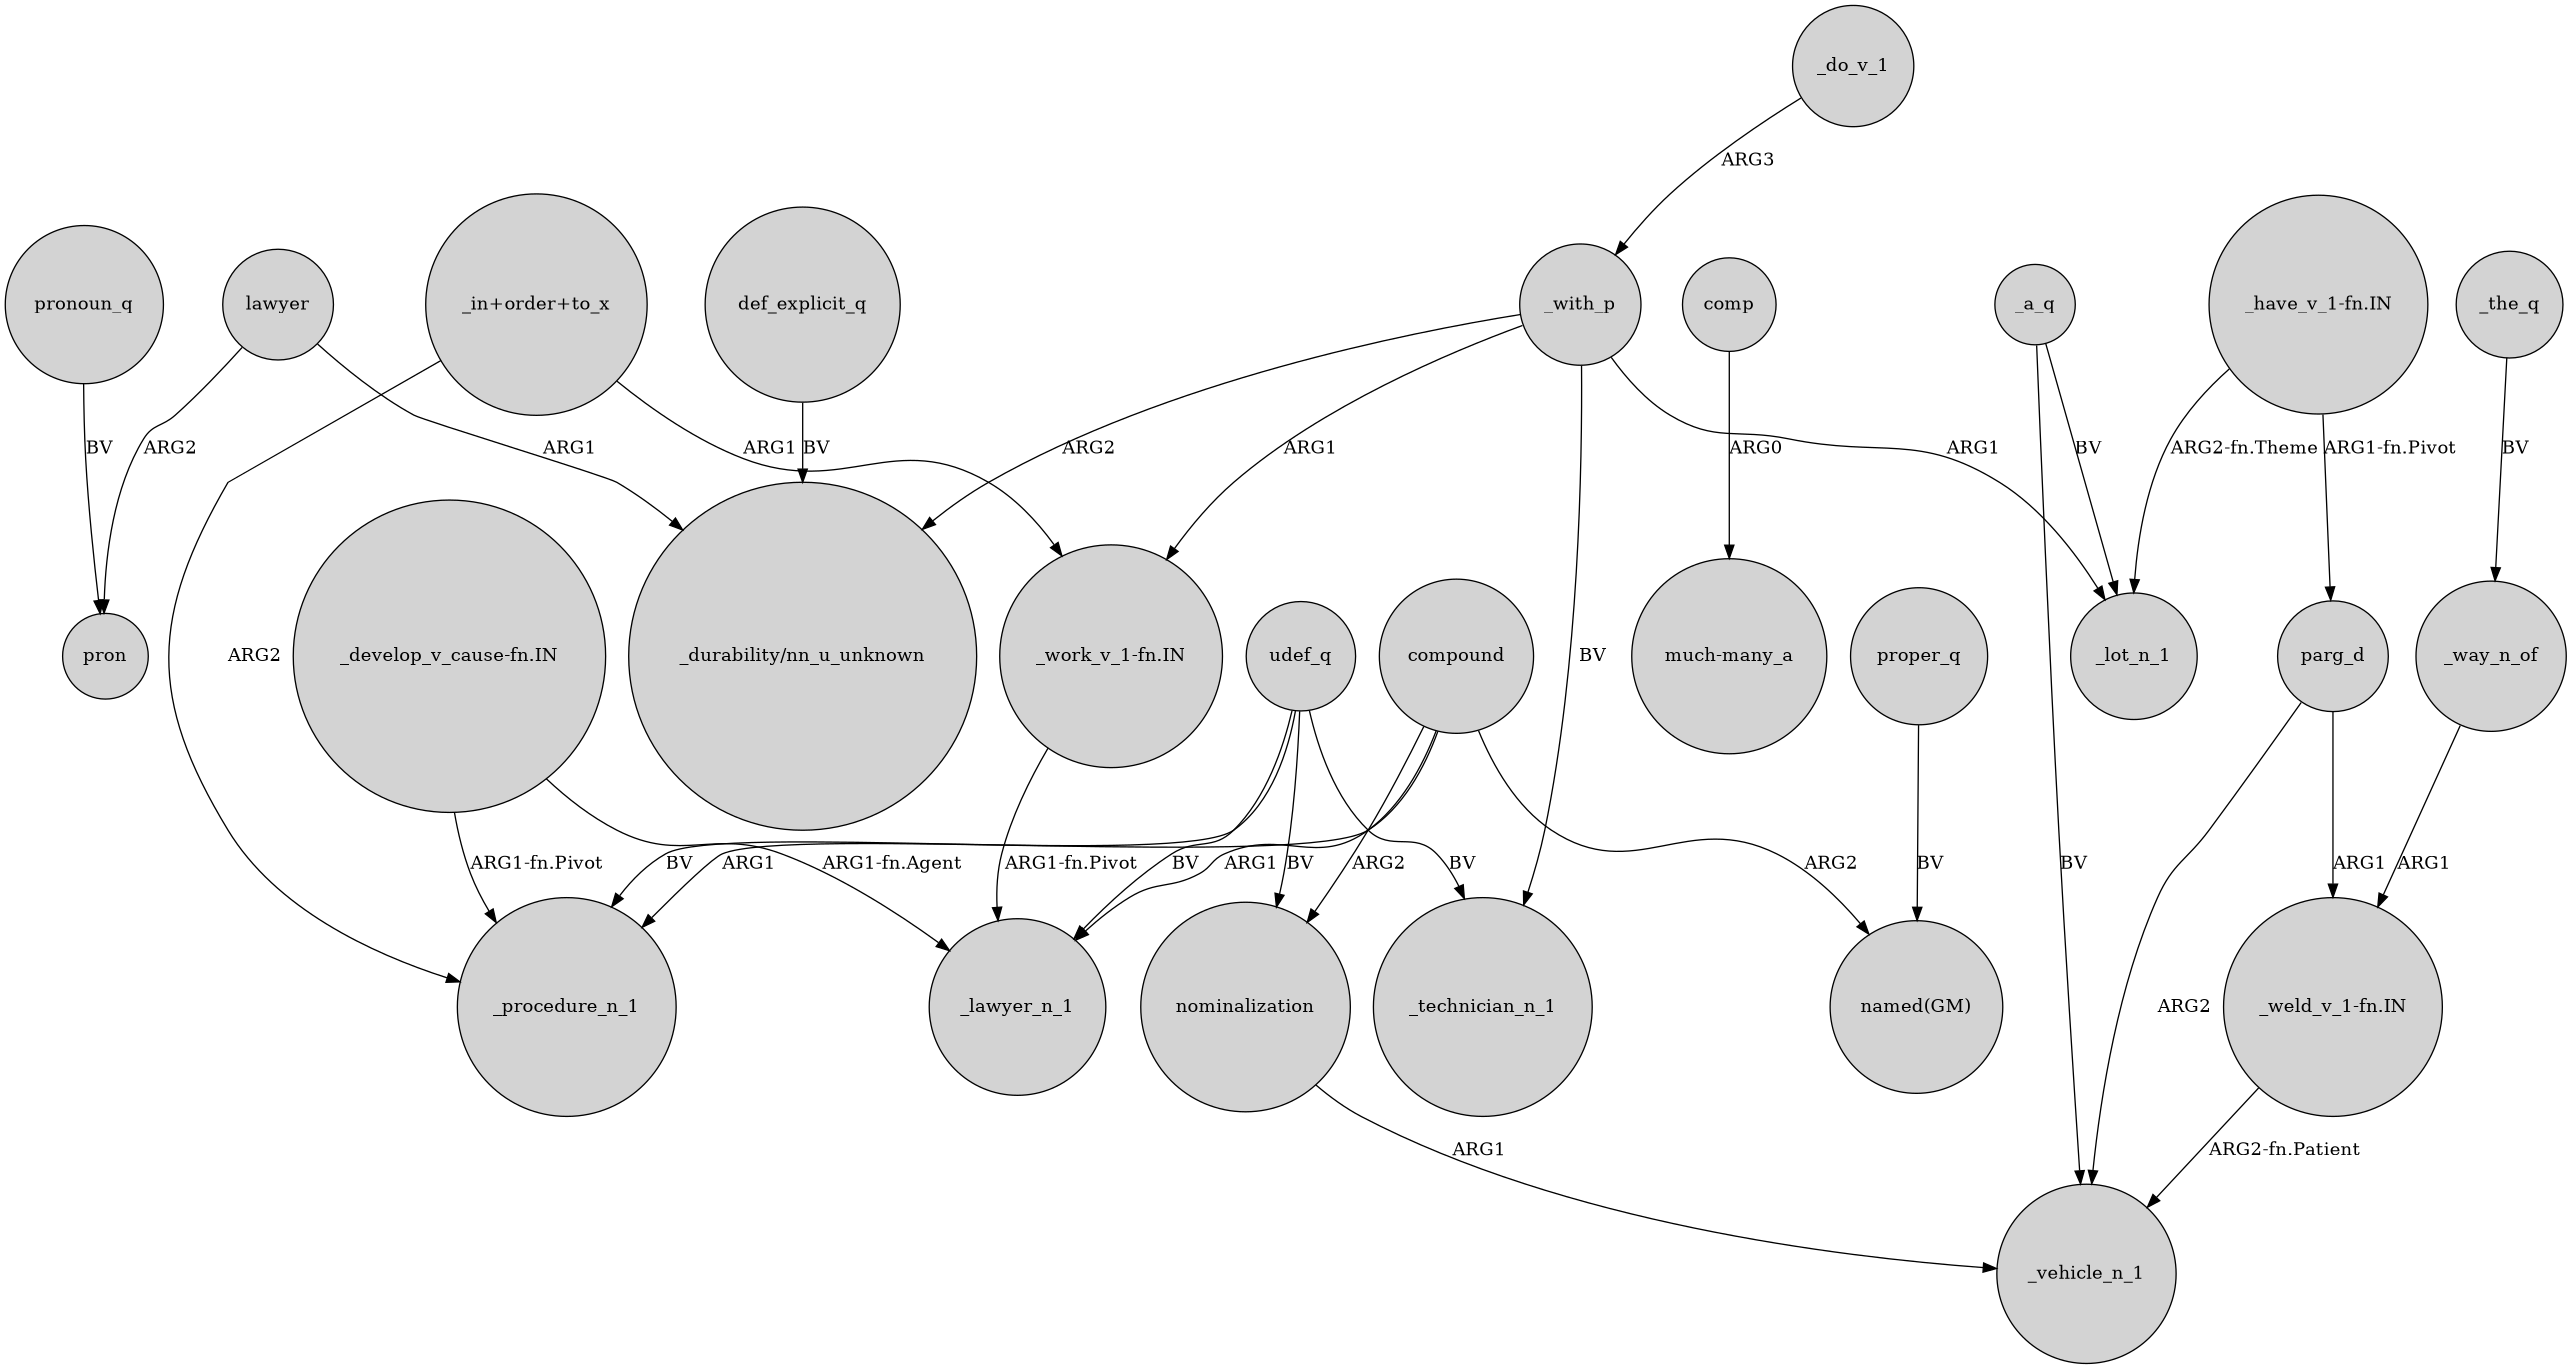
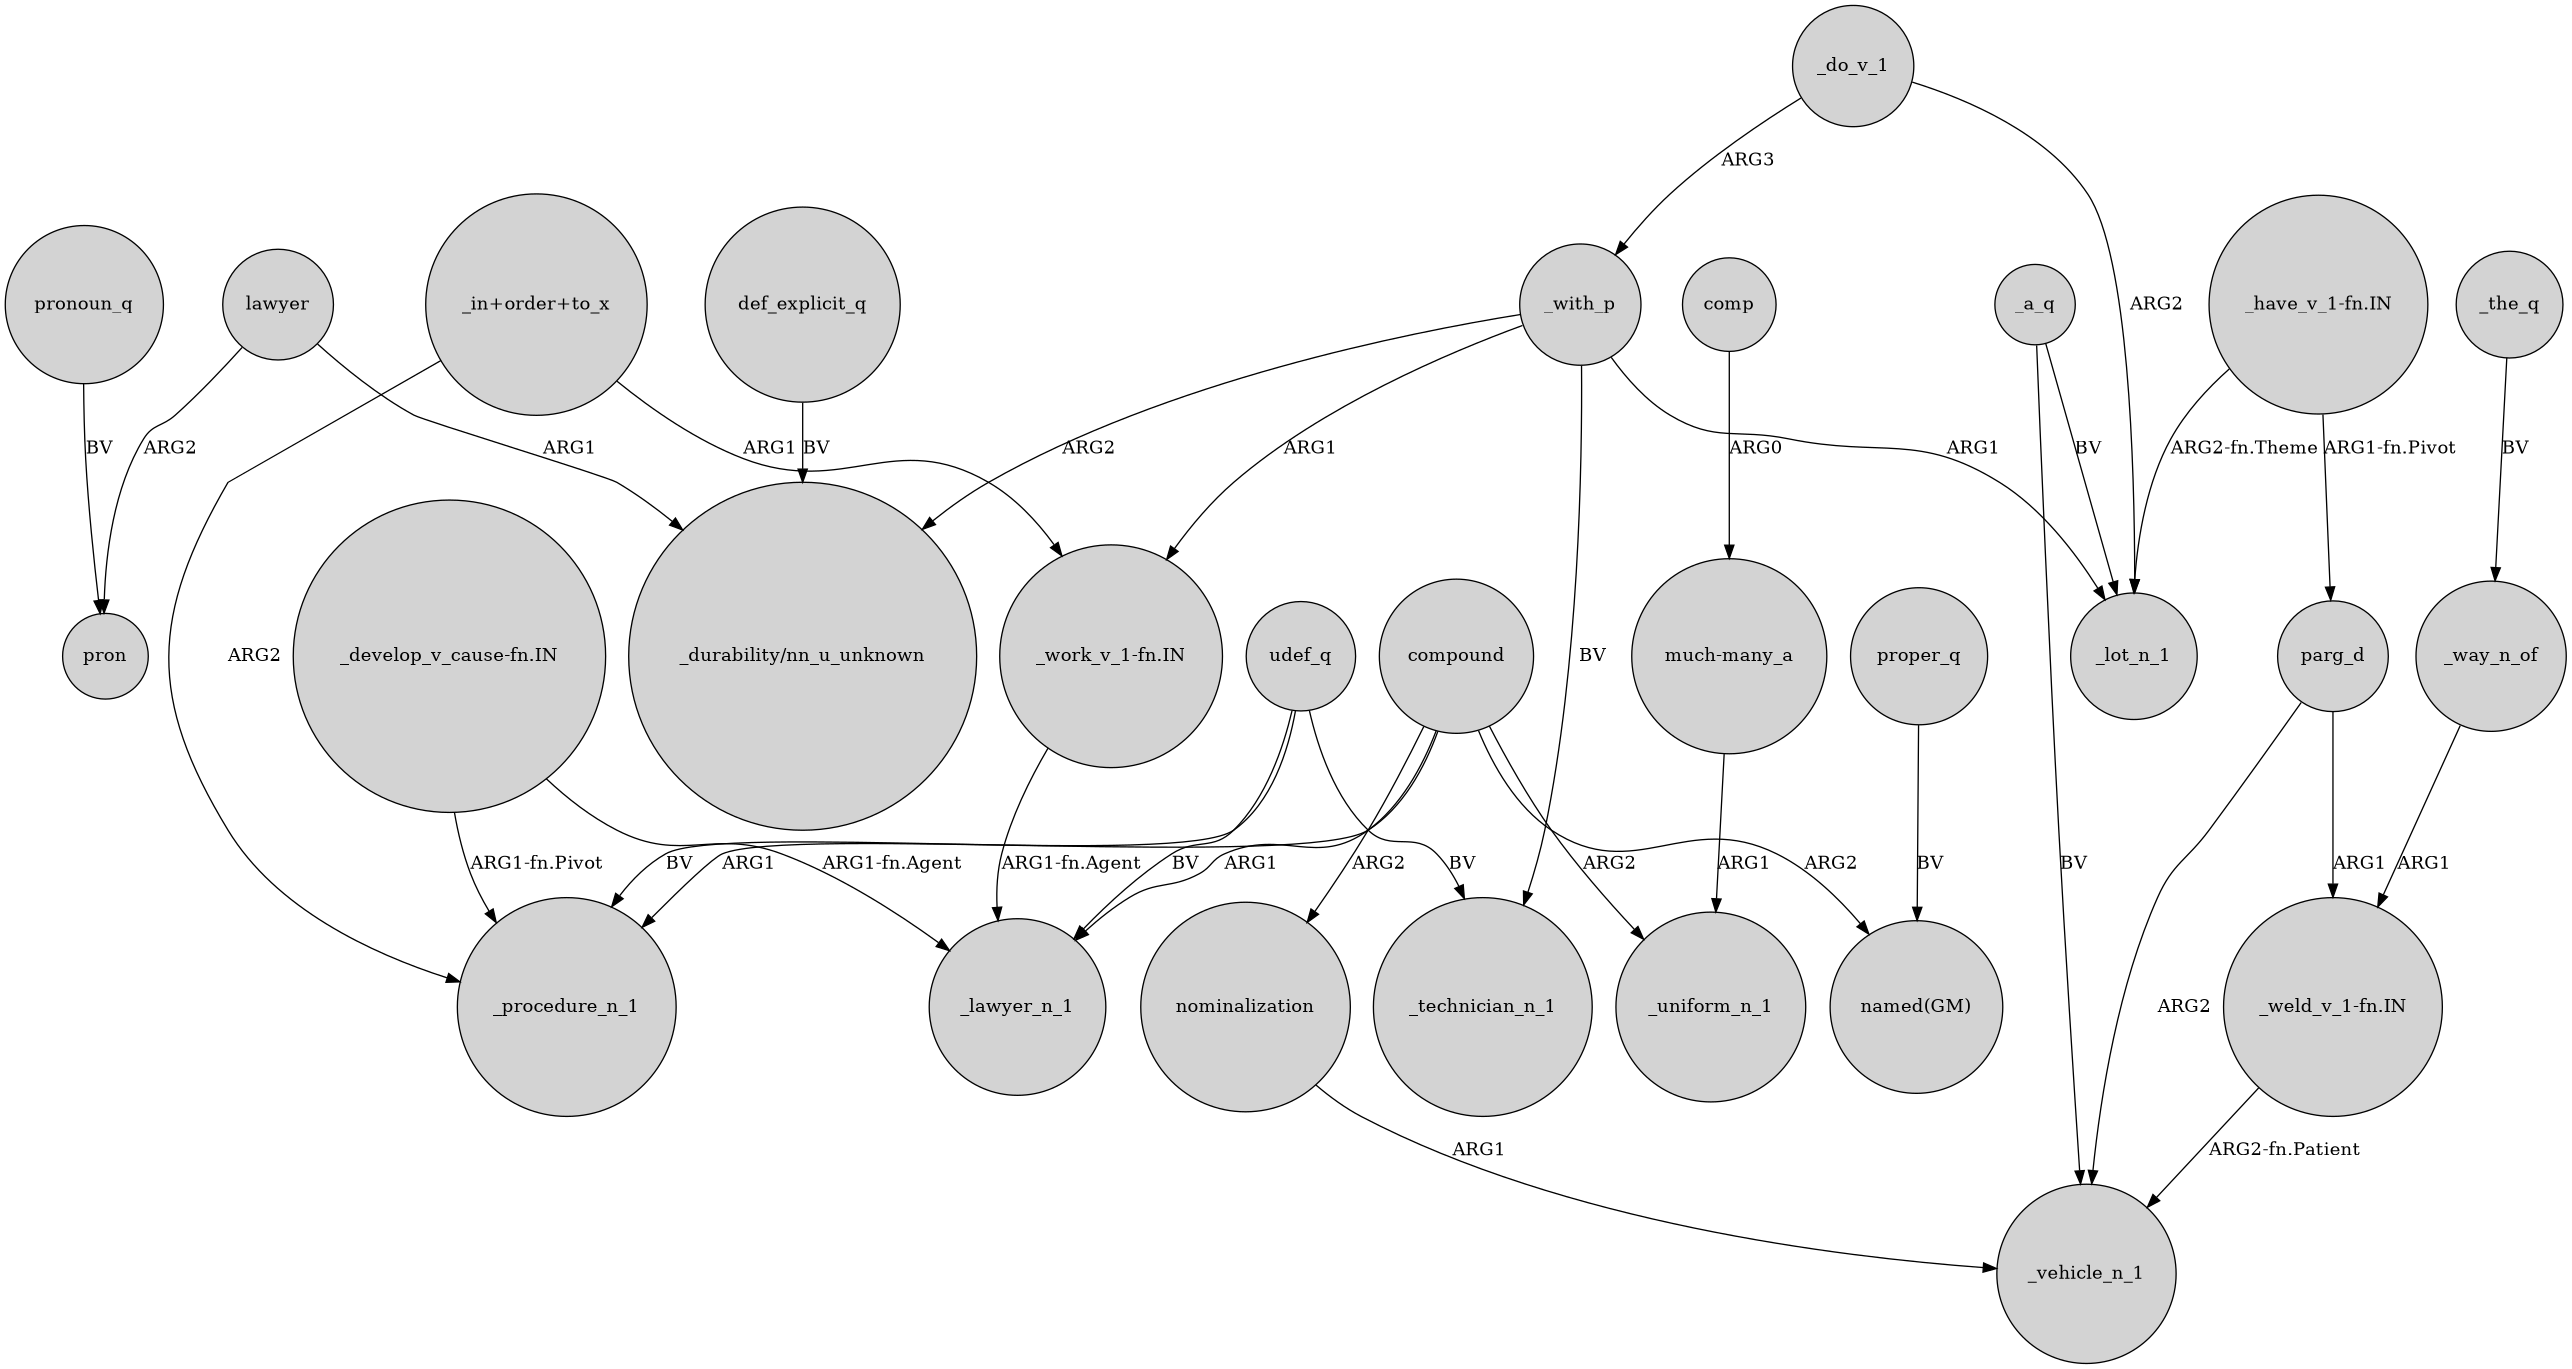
edge "_do_v_1" -> "_lot_n_1": added, label "ARG2"
edge "udef_q" -> "nominalization": removed, label "BV"
edge "_work_v_1-fn.IN" -> "_lawyer_n_1": label "ARG1-fn.Pivot" -> "ARG1-fn.Agent"
node "_uniform_n_1": added
